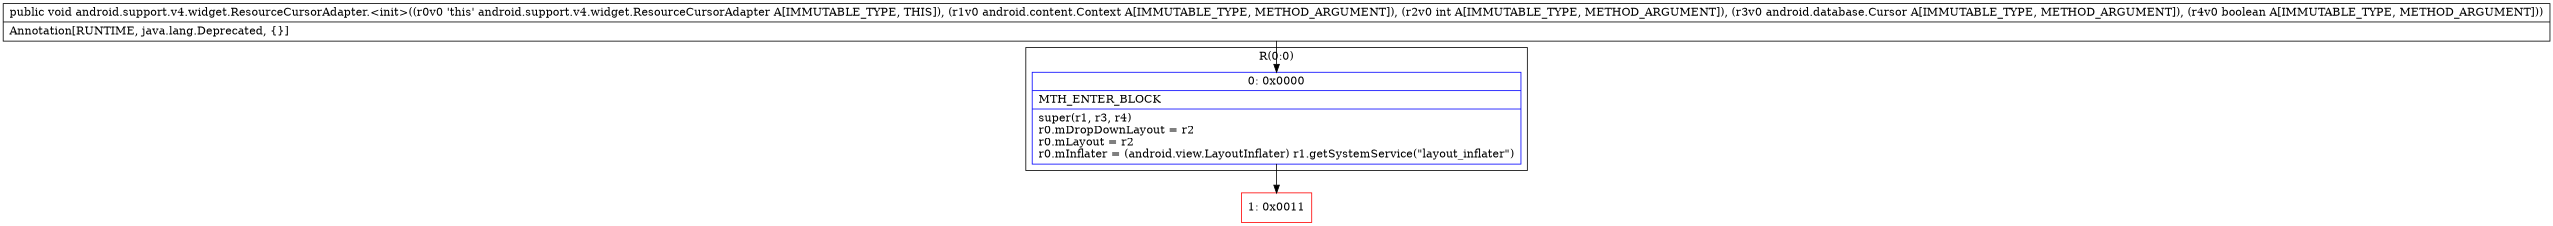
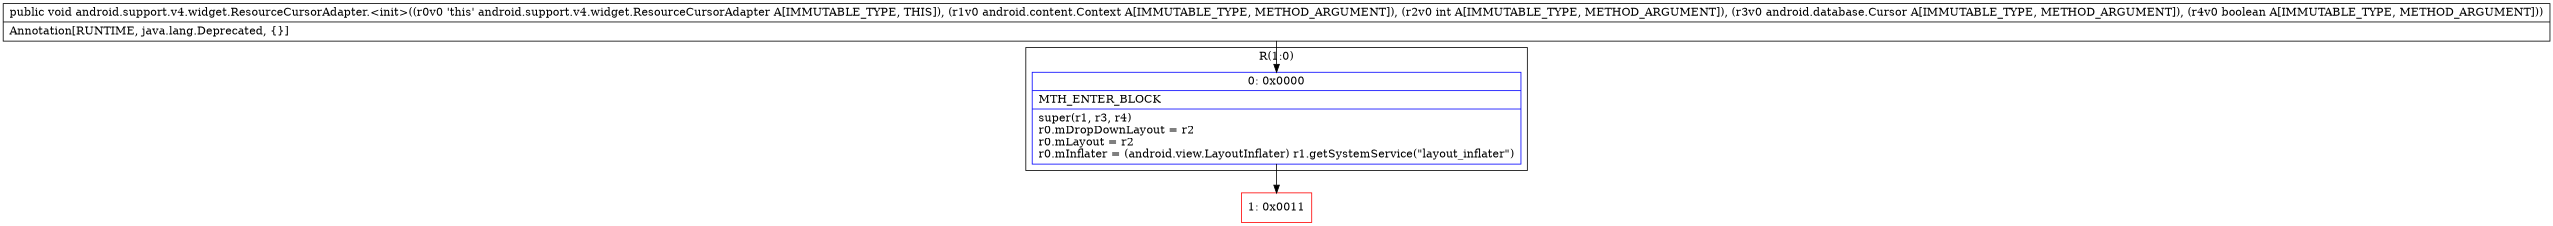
cluster "R(0:0)": label "R(0:0)" -> "R(1:0)"
